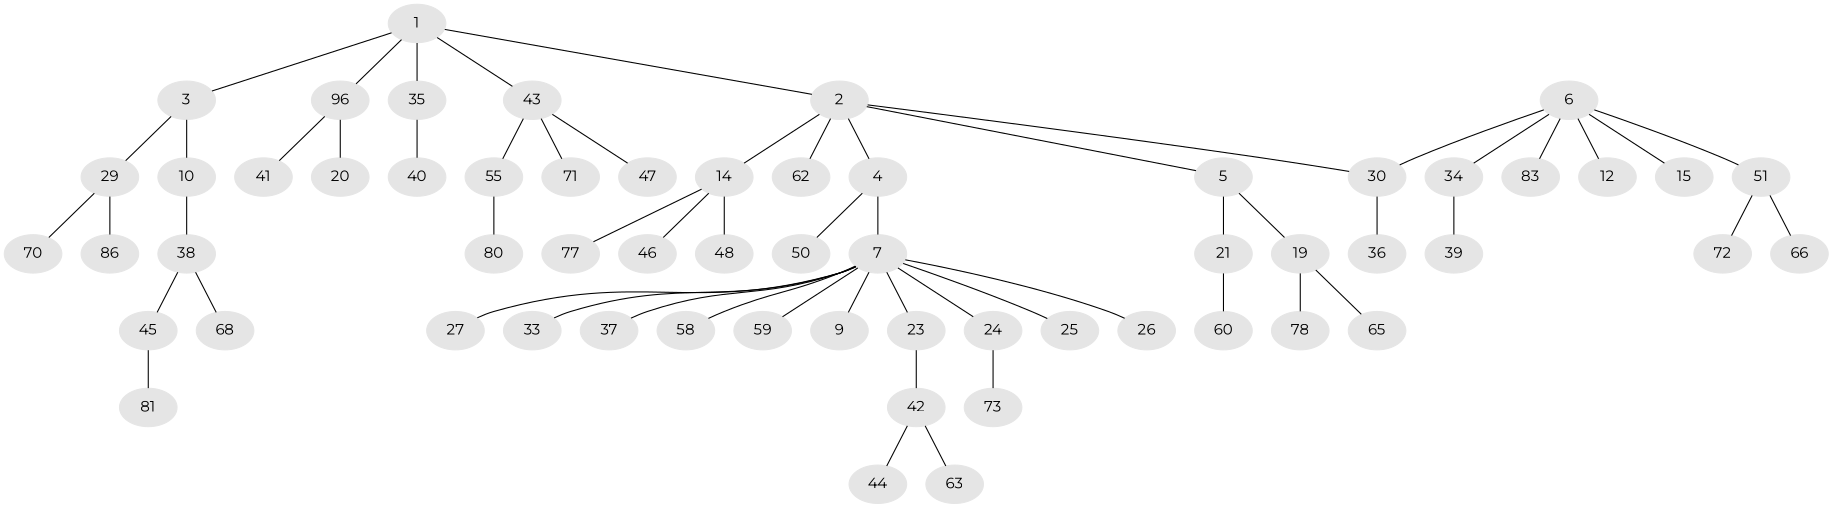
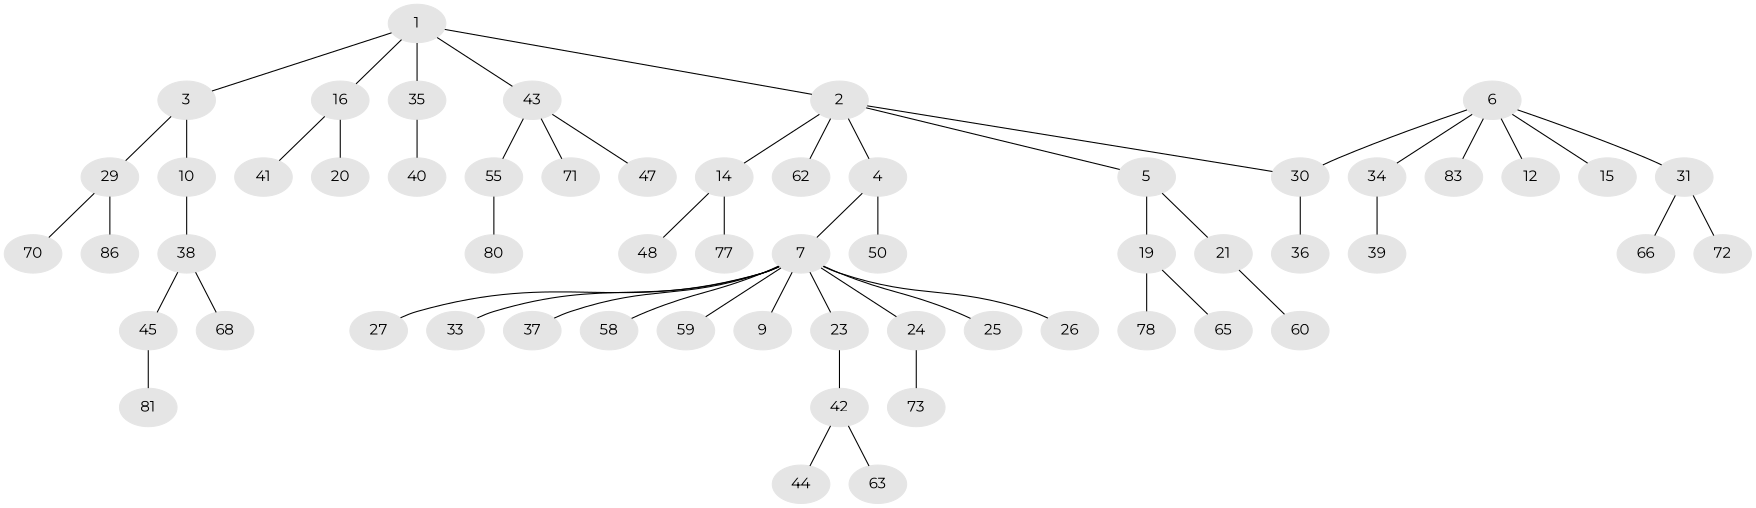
node "96": label "96" -> "16"
node "51": label "51" -> "31"
node "46": removed
